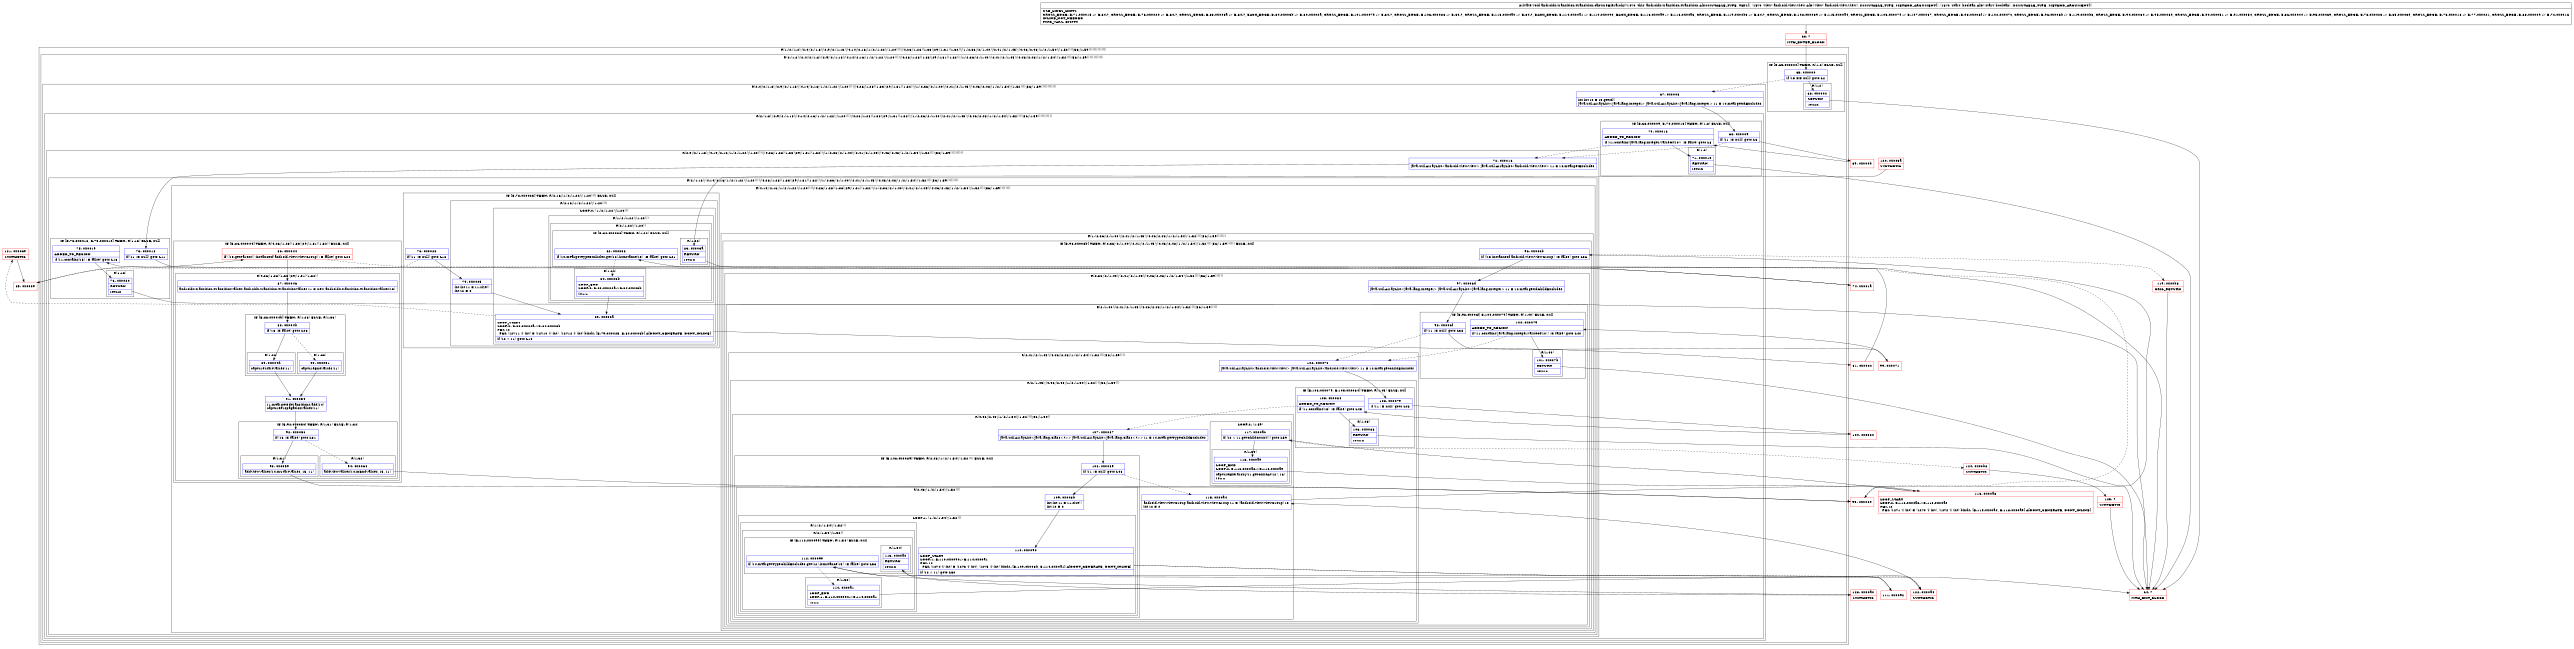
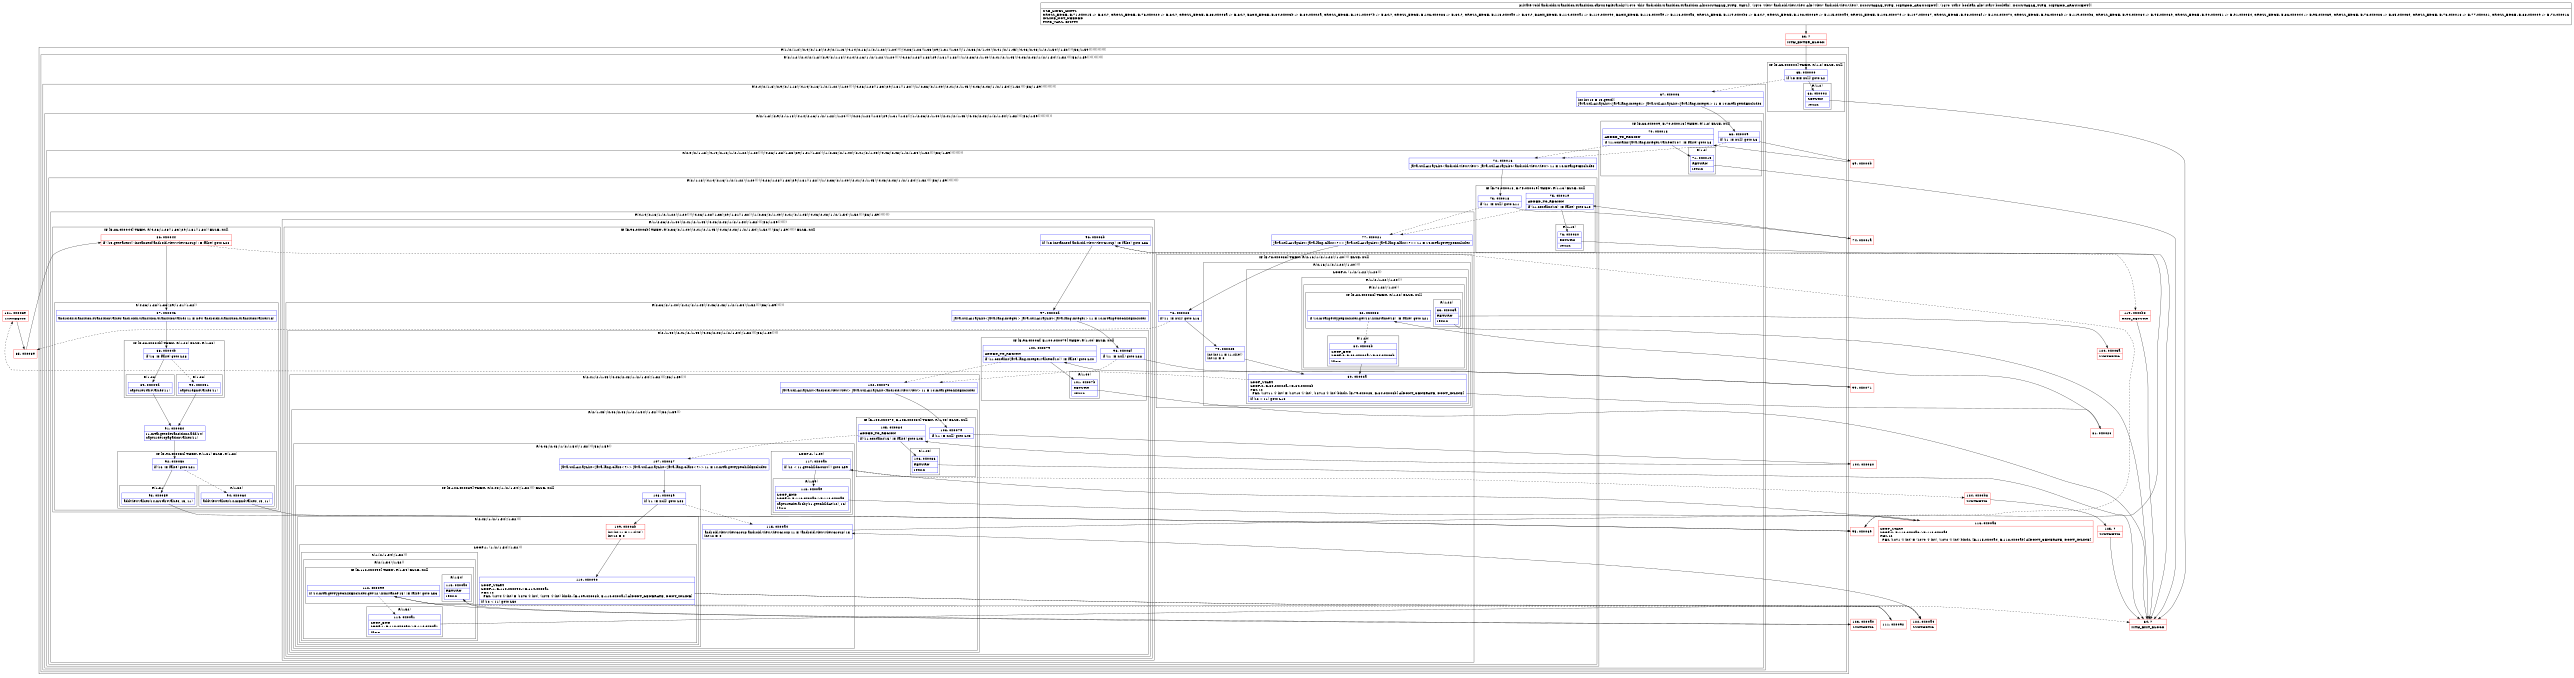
edge "120: 0x003a" -> "83: 0x003a": reversed
node "77: 0x0021": added
node "109: 0x008b": color blue -> red
edge "113: 0x00a0" -> "64: ?": style solid -> dashed
